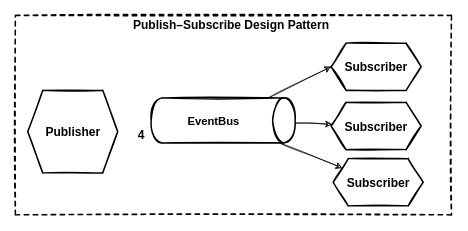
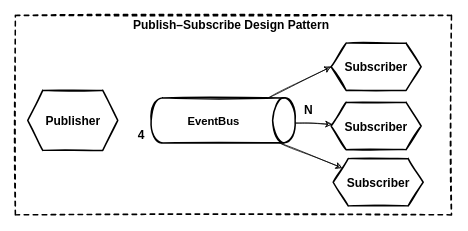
node "N": added
node "Publisher": size 90x83 -> 90x60
